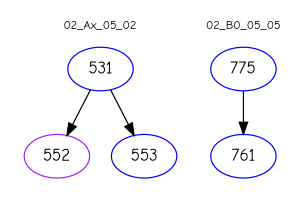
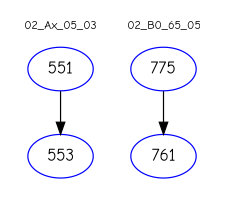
cluster "02_Ax_05_02": label "02_Ax_05_02" -> "02_Ax_05_03"
cluster "02_B0_05_05": label "02_B0_05_05" -> "02_B0_65_05"
node "531": label "531" -> "551"
node "552": removed
